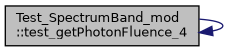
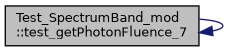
node "Test_SpectrumBand_mod ::test_getPhotonFluence_4": label "Test_SpectrumBand_mod ::test_getPhotonFluence_4" -> "Test_SpectrumBand_mod ::test_getPhotonFluence_7"
